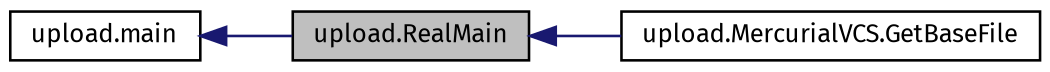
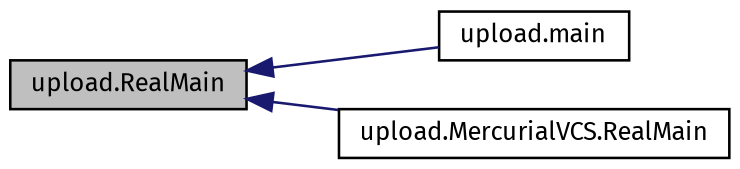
edge "upload.RealMain" -> "upload.main": reversed
node "upload.MercurialVCS.GetBaseFile": label "upload.MercurialVCS.GetBaseFile" -> "upload.MercurialVCS.RealMain"
